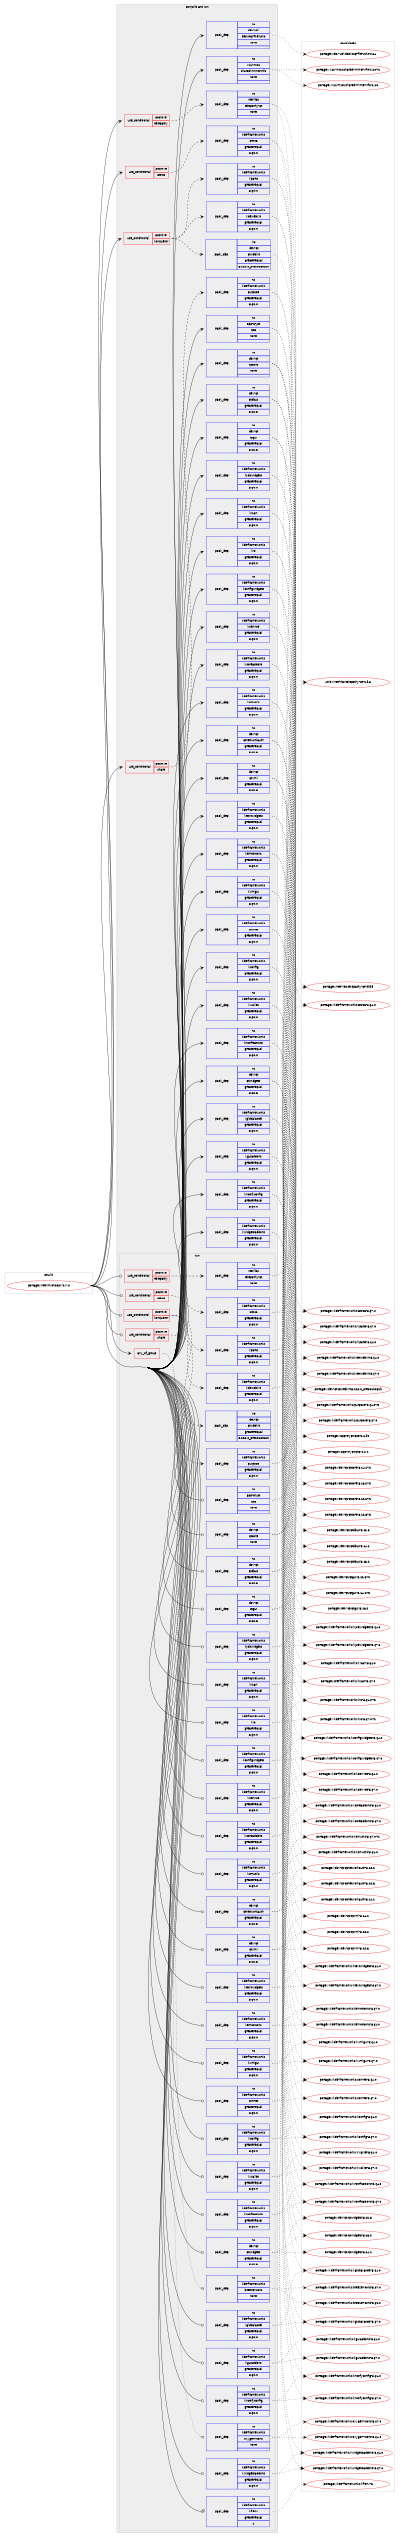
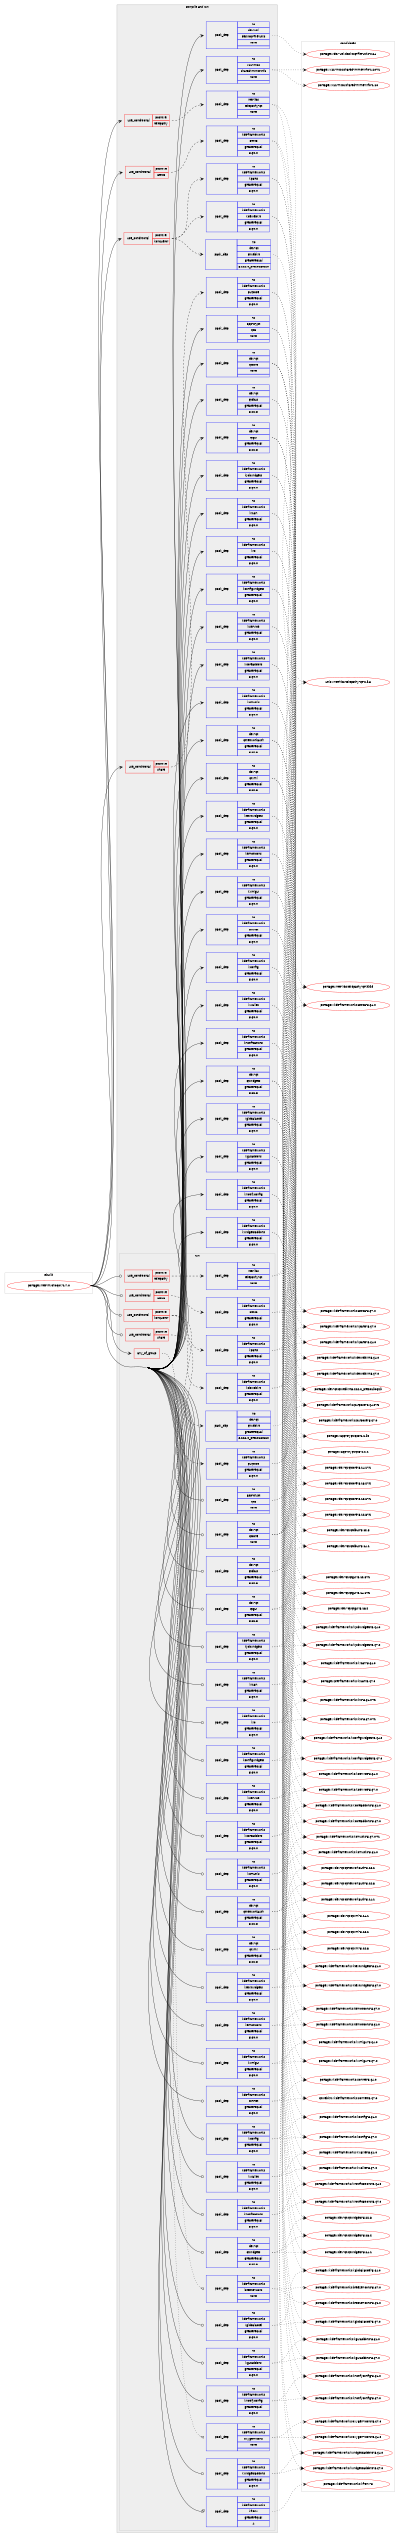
node "portage://dev-qt/qtdbus-5.13.2": removed
node "portage://kde-frameworks/sonnet-5.67.0": label "portage://kde-frameworks/sonnet-5.67.0" -> "qtwebkit://kde-frameworks/sonnet-5.67.0"
